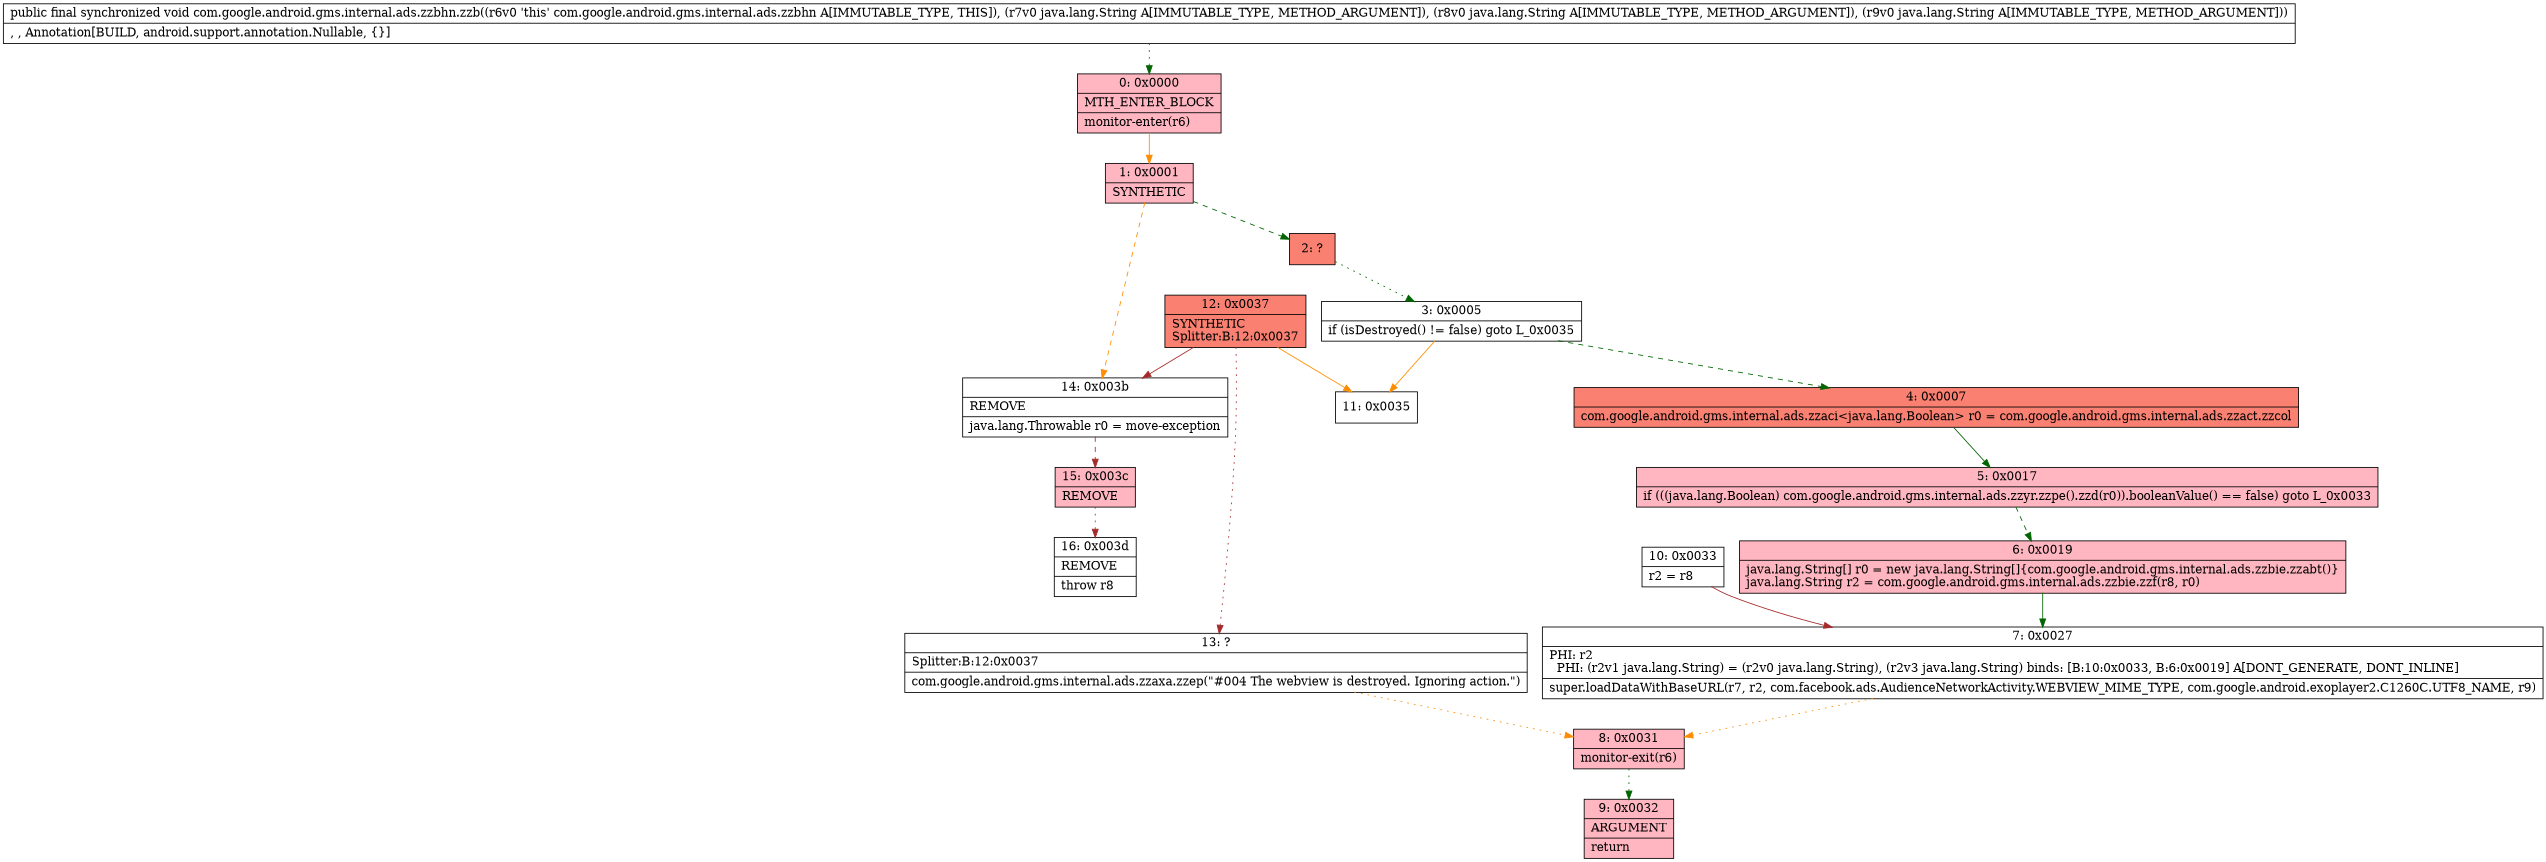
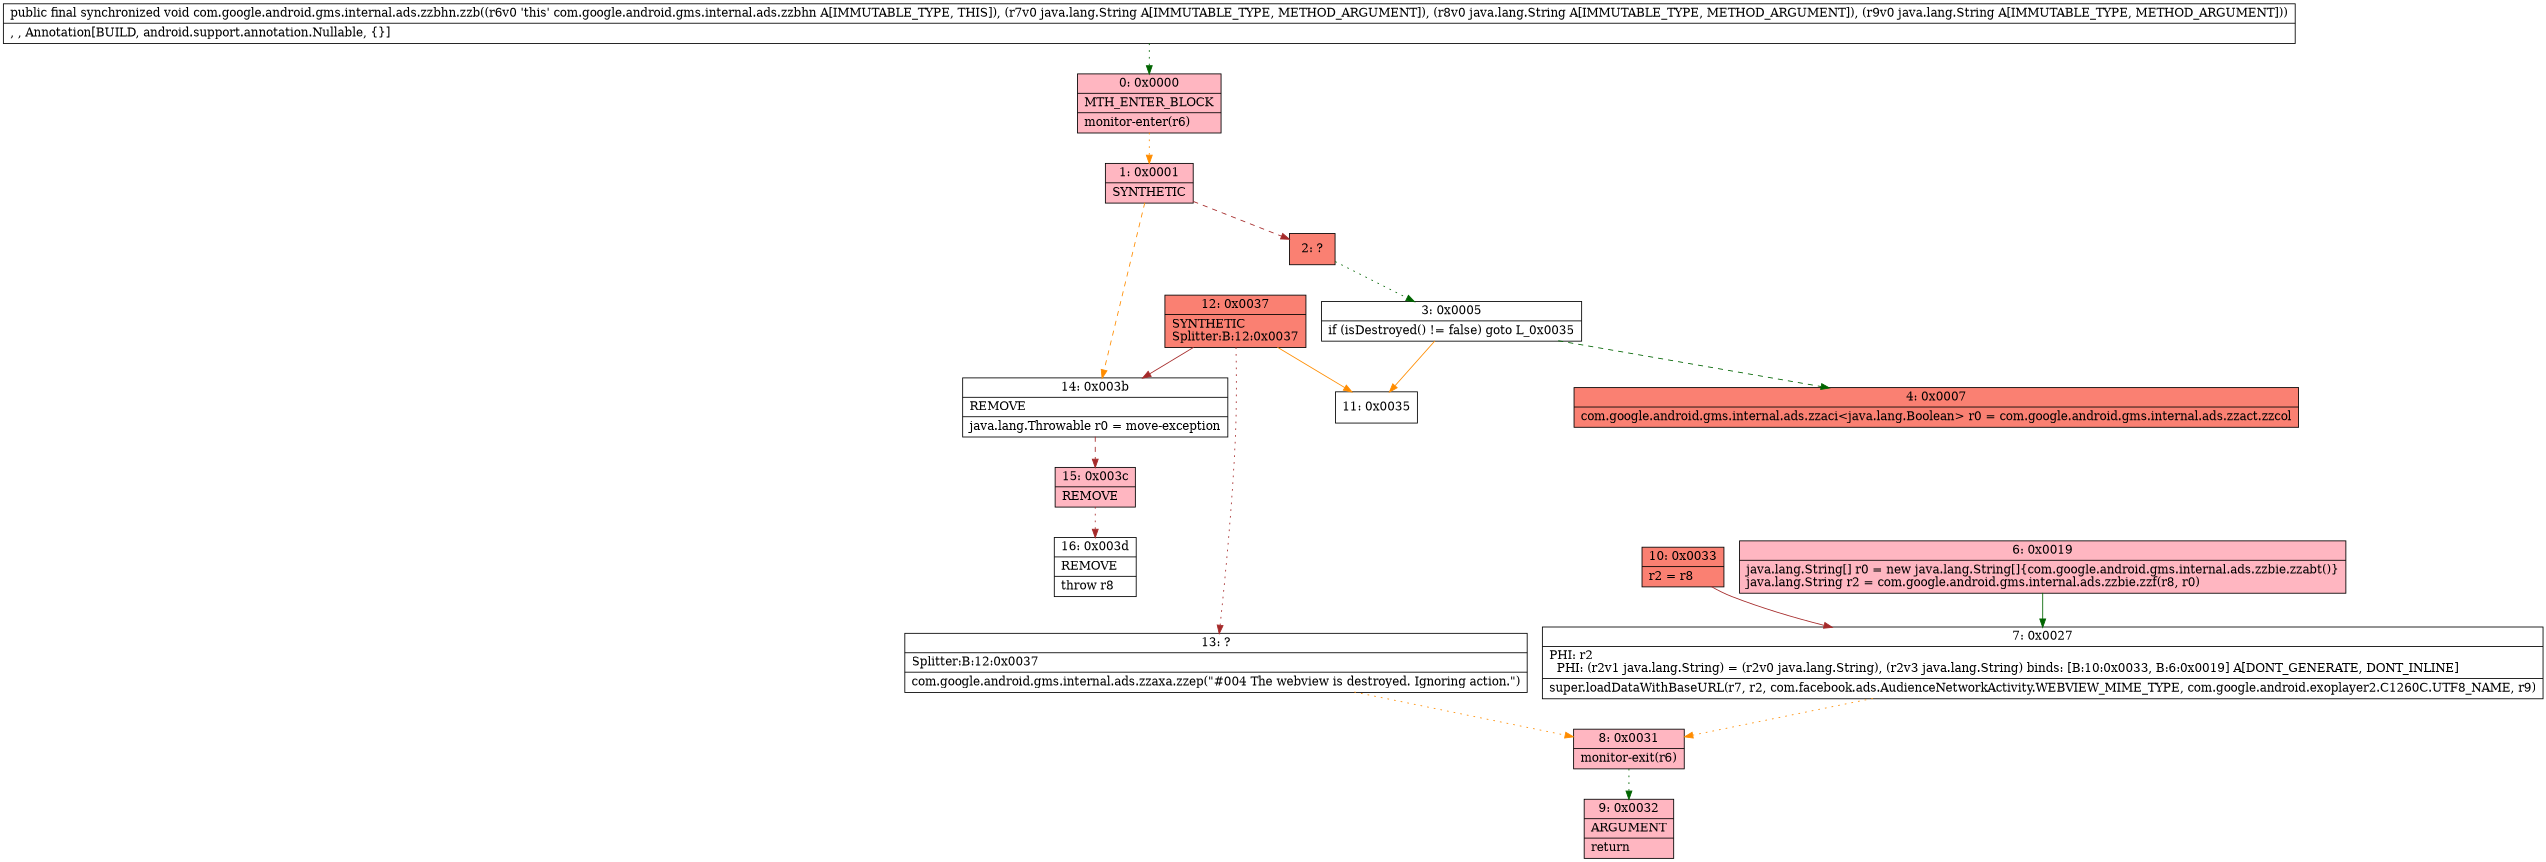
edge "0: 0x0000" -> "1: 0x0001": style solid -> dotted
edge "1: 0x0001" -> "2: ?": color darkgreen -> brown
node "5: 0x0017": removed
node "10: 0x0033": fillcolor white -> salmon
